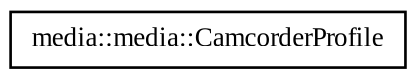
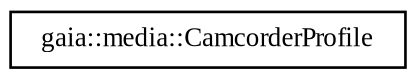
node "media::media::CamcorderProfile": label "media::media::CamcorderProfile" -> "gaia::media::CamcorderProfile"
